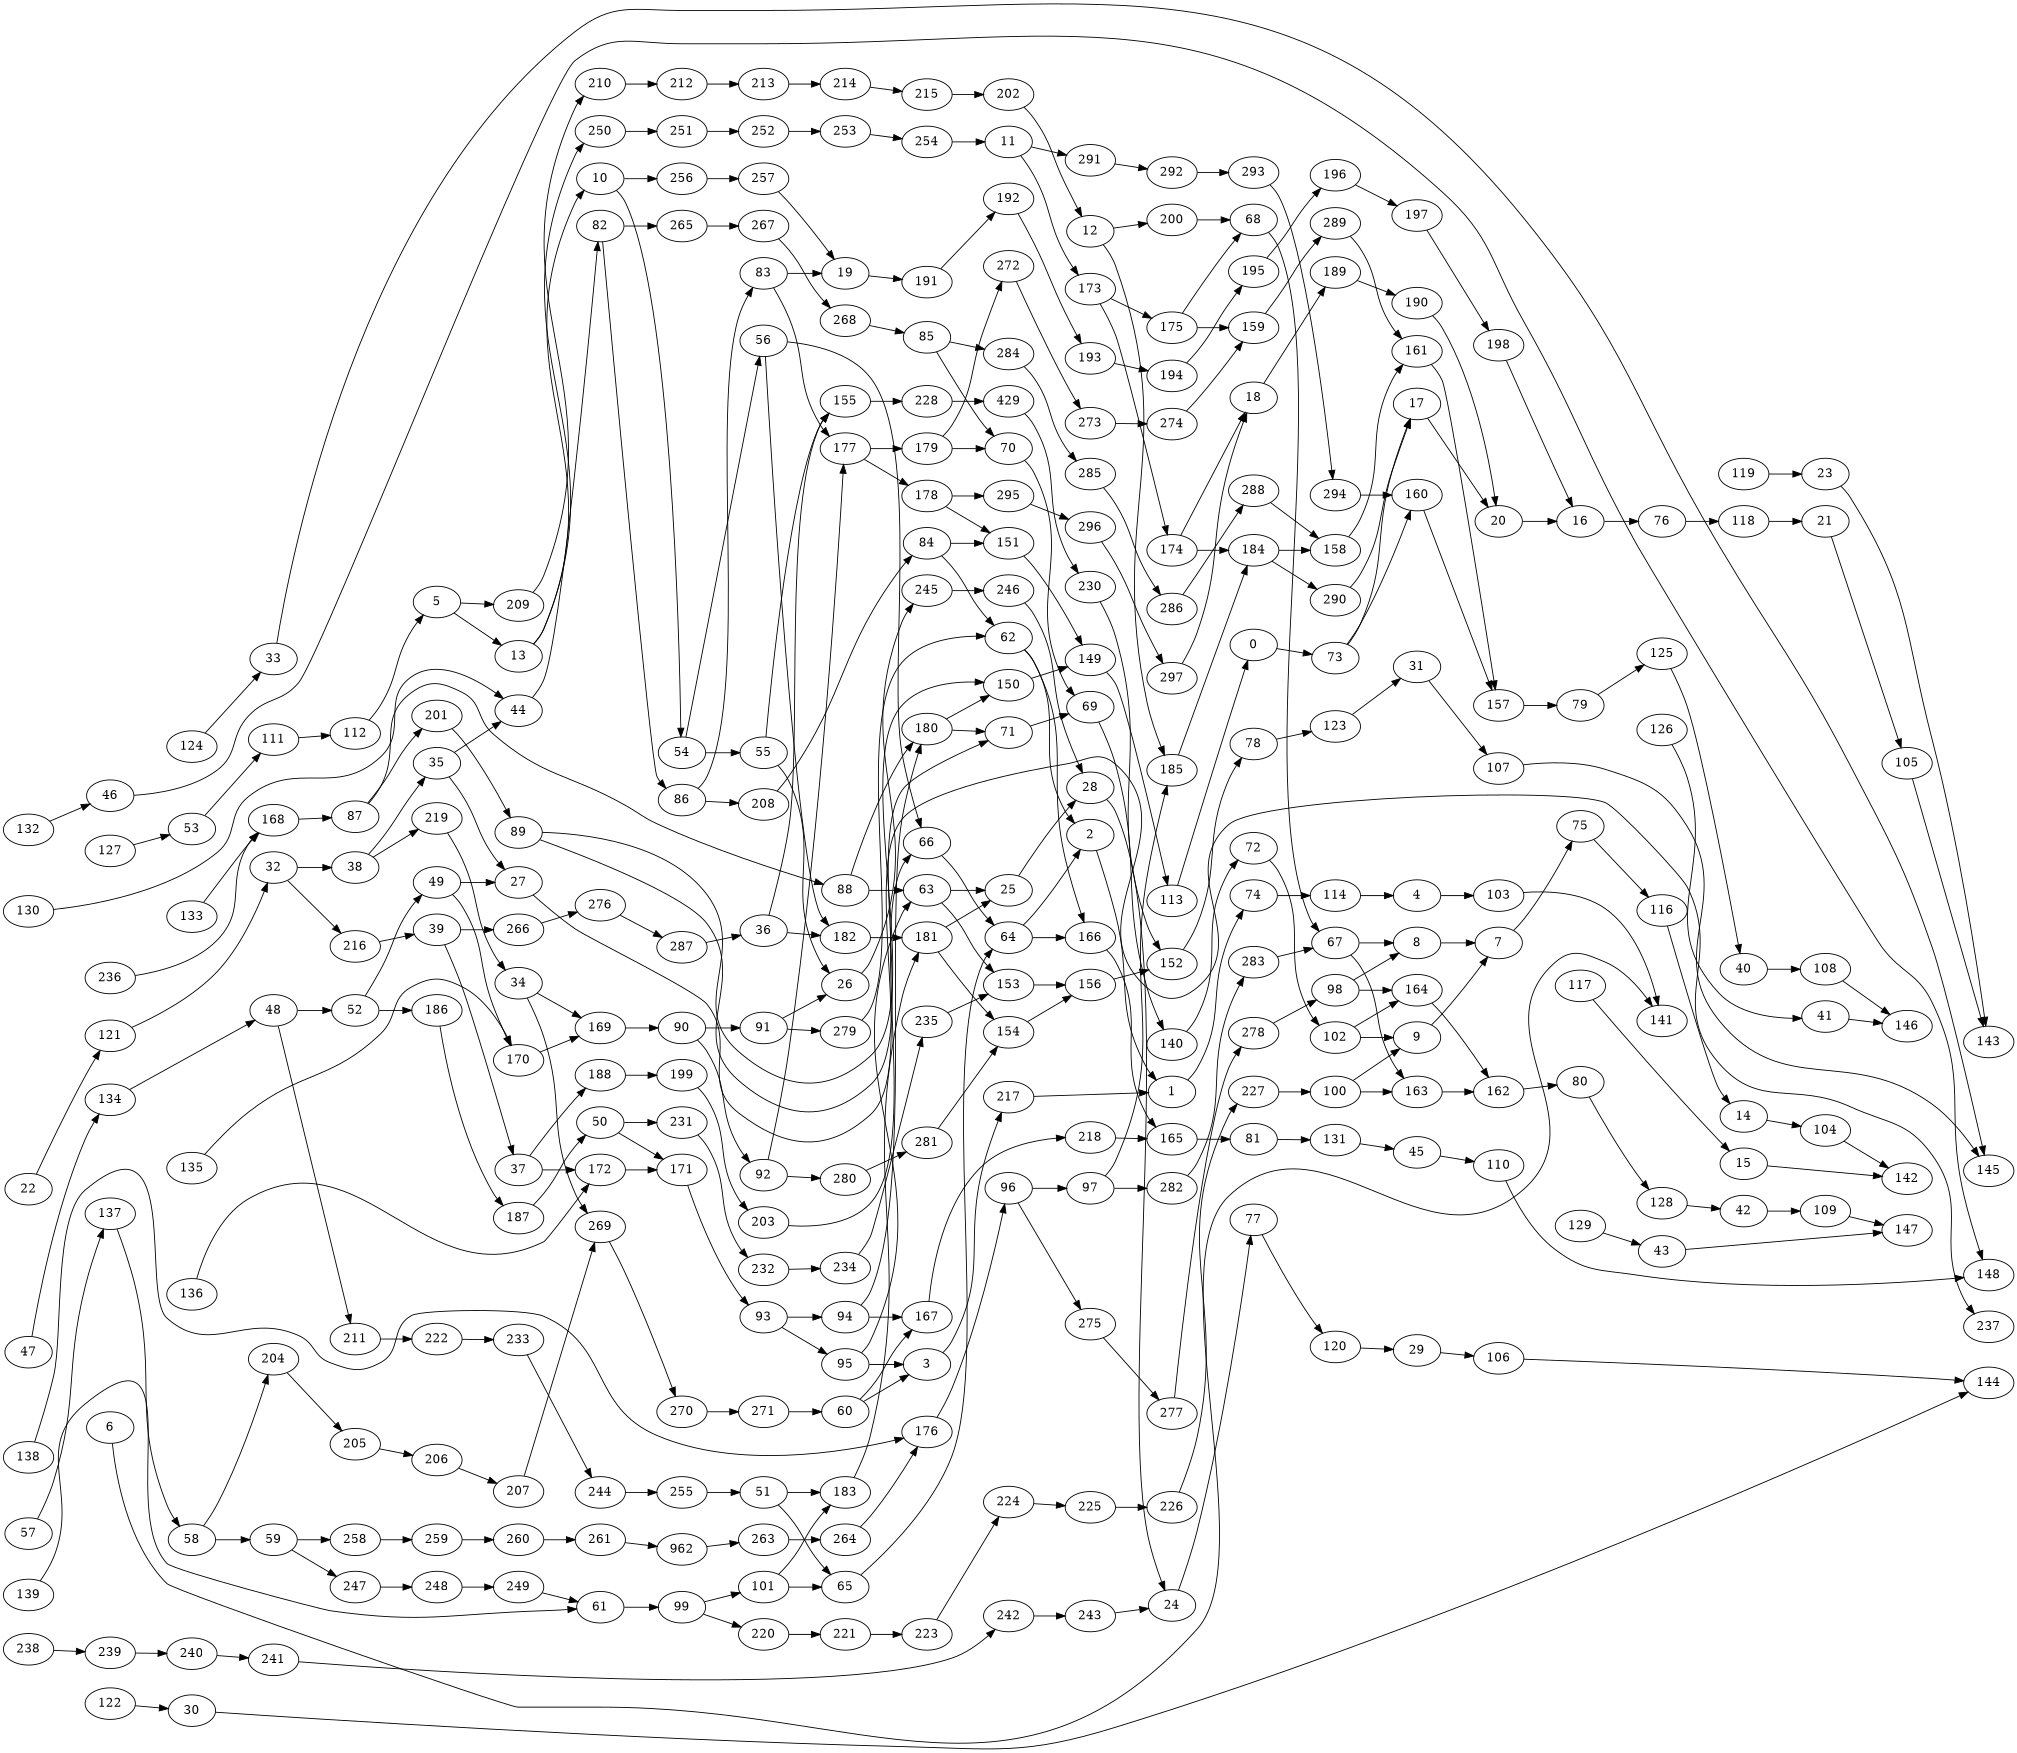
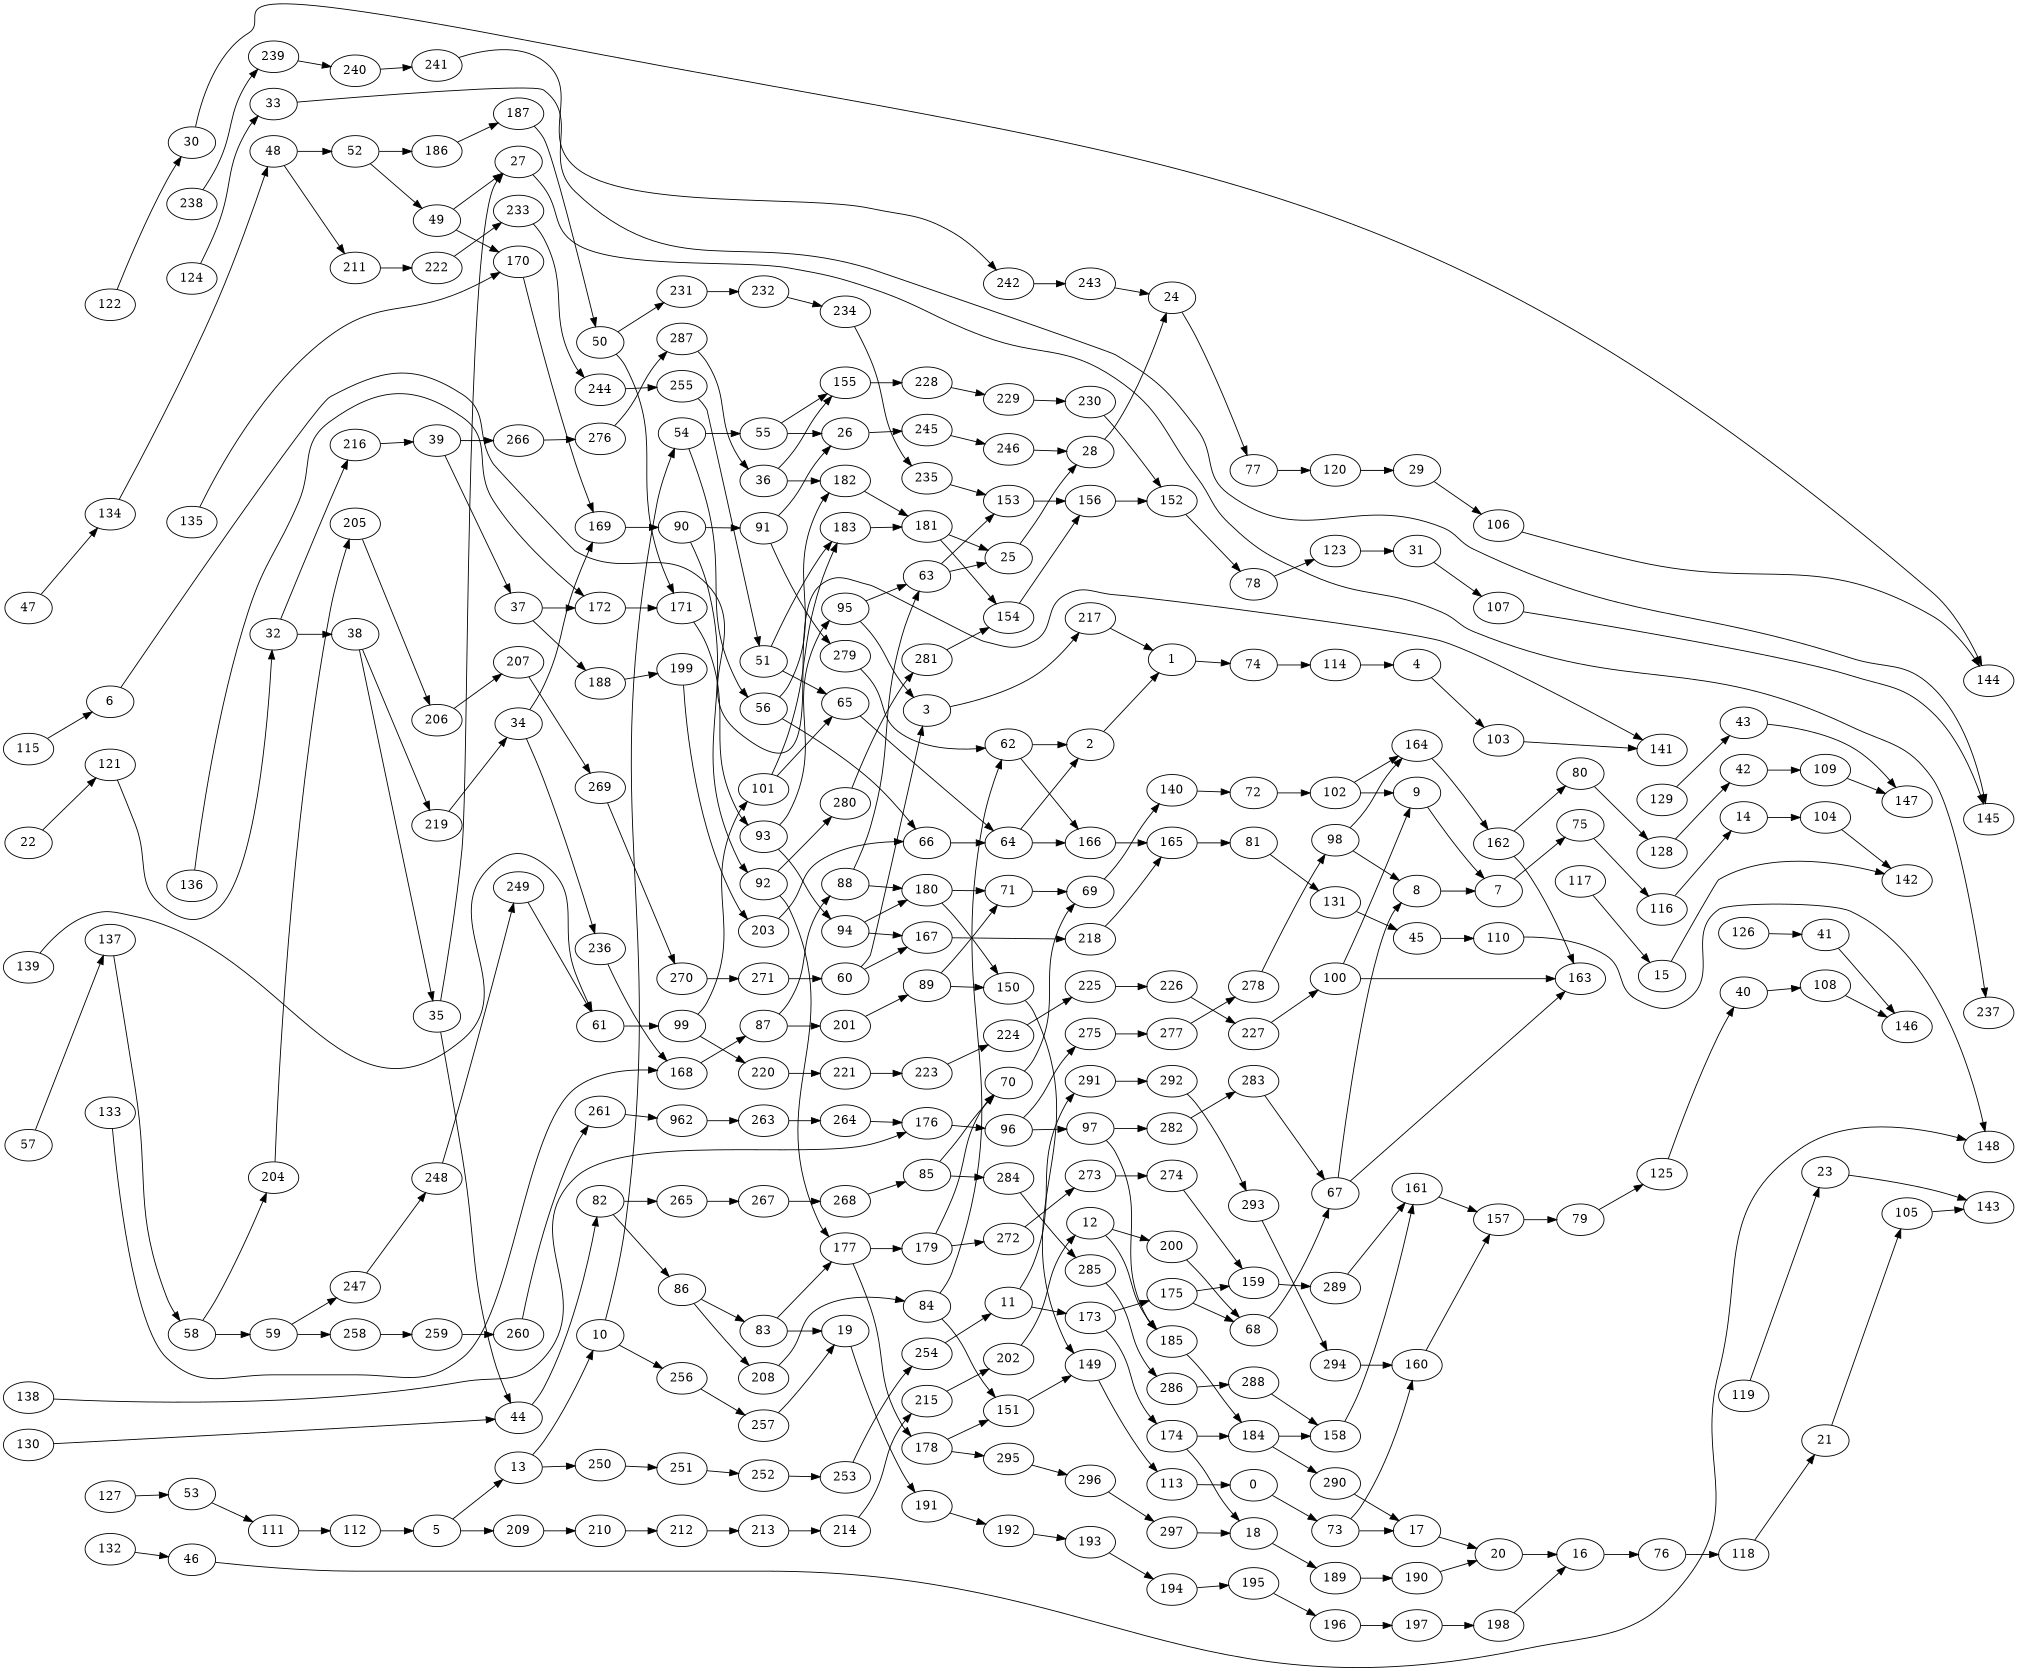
node "429": label "429" -> "229"
node "115": added
edge "163" -> "162": reversed
edge "34" -> "269": now "34" -> "236"
